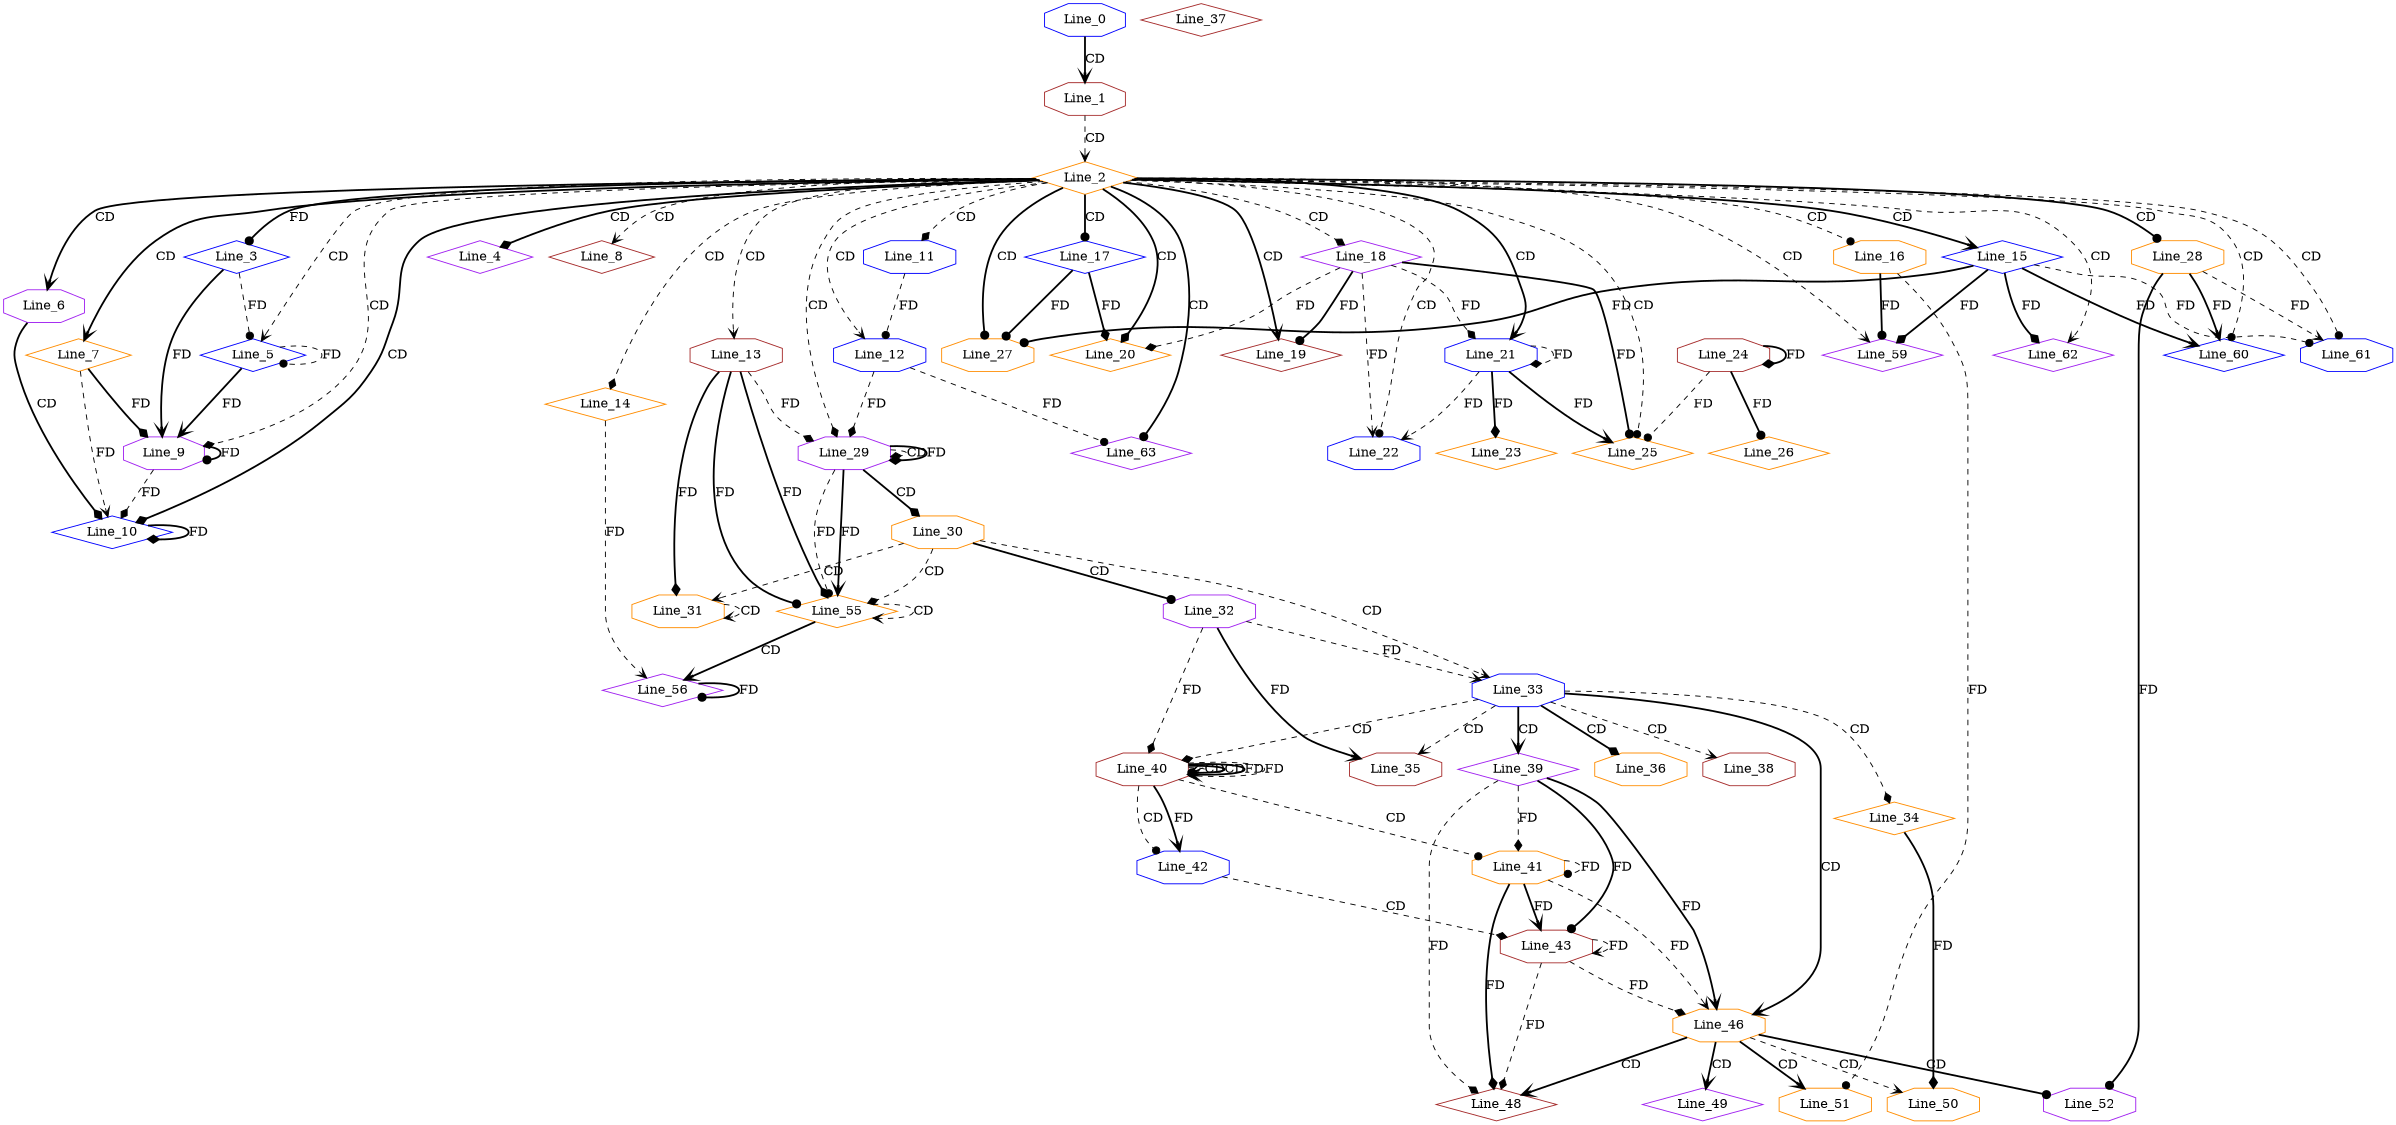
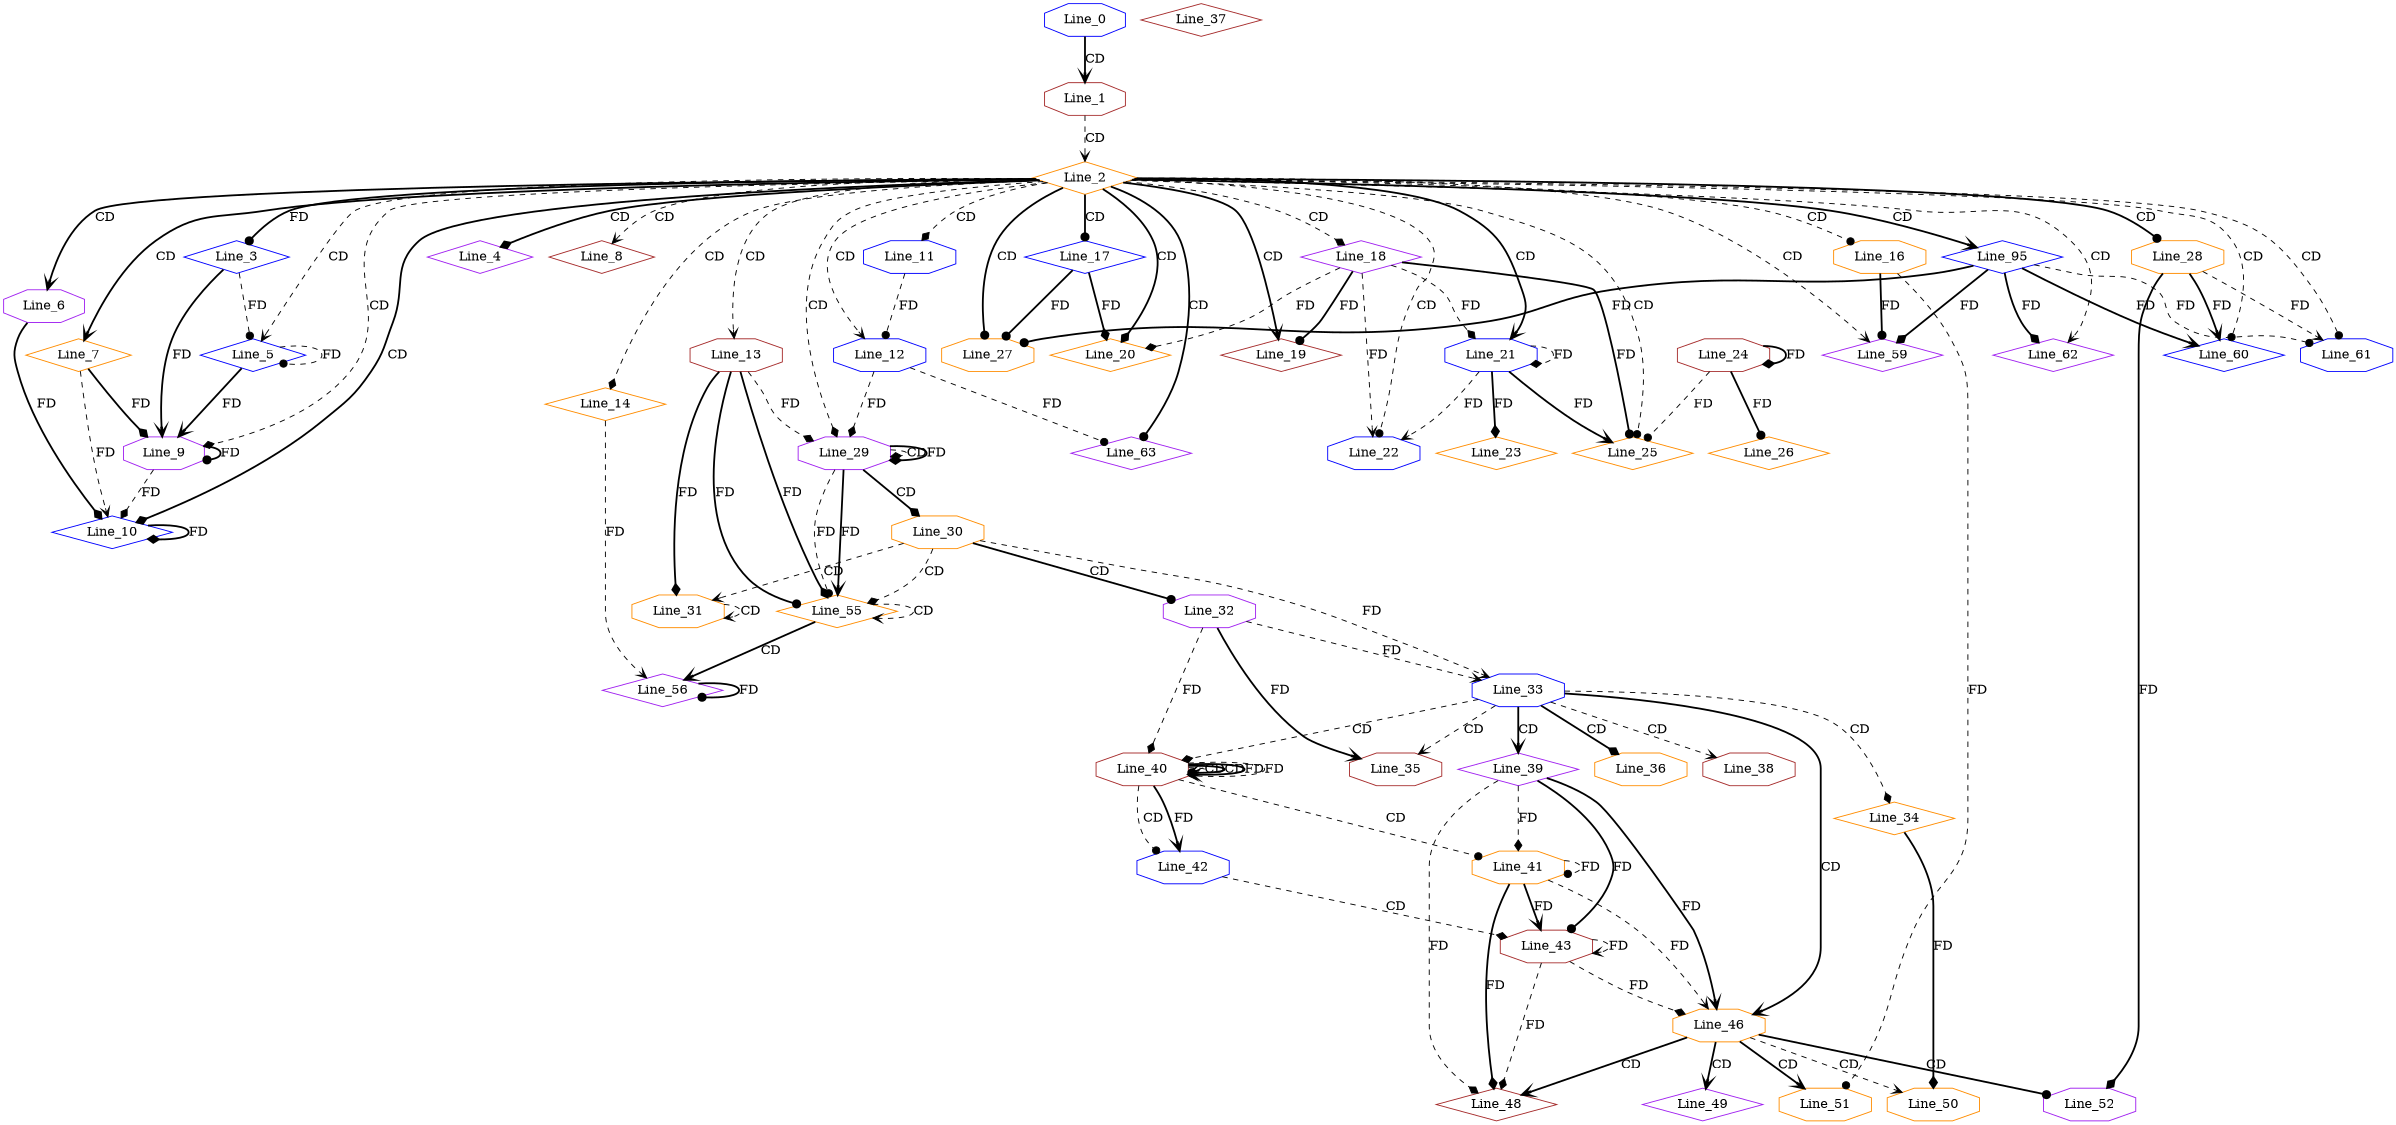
node "Line_15": label "Line_15" -> "Line_95"
edge "Line_6" -> "Line_10": label "CD" -> "FD"
edge "Line_30" -> "Line_33": label "CD" -> "FD"
edge "Line_28" -> "Line_52": arrowhead dot -> diamond
